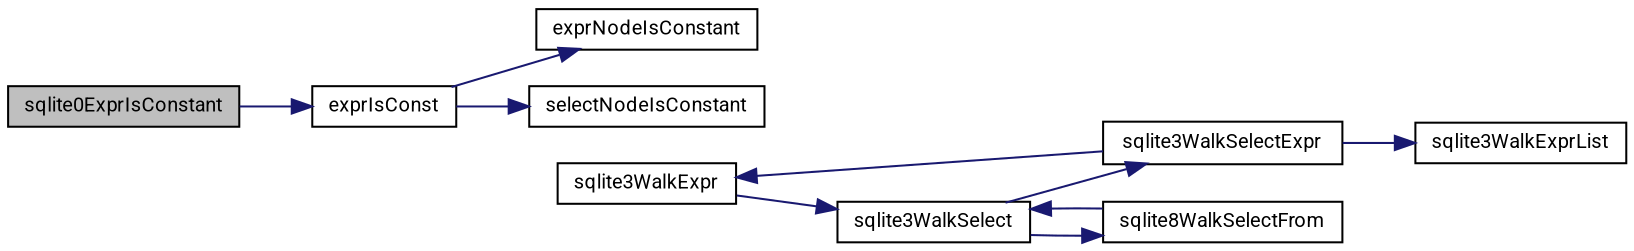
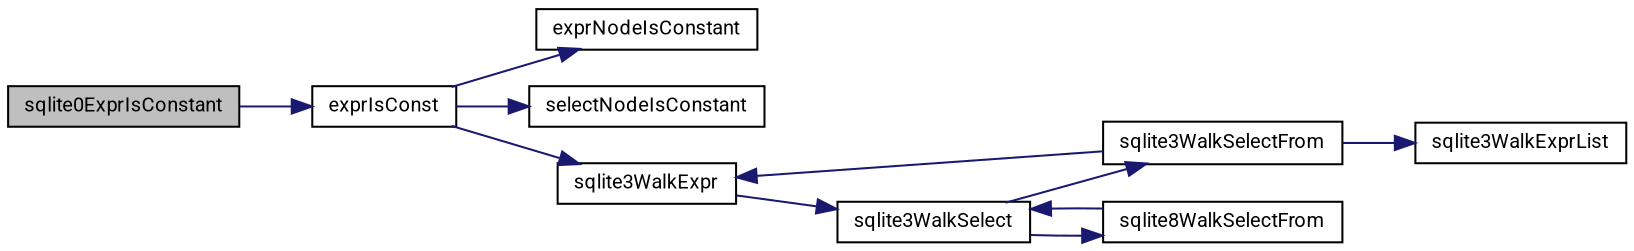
edge "exprIsConst" -> "sqlite3WalkExpr": added
node "sqlite3WalkSelectExpr": label "sqlite3WalkSelectExpr" -> "sqlite3WalkSelectFrom"
